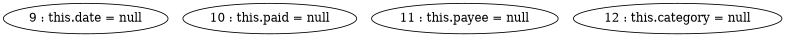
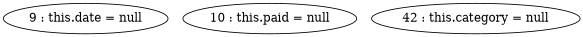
node "11 : this.payee = null": removed
node "12 : this.category = null": label "12 : this.category = null" -> "42 : this.category = null"
